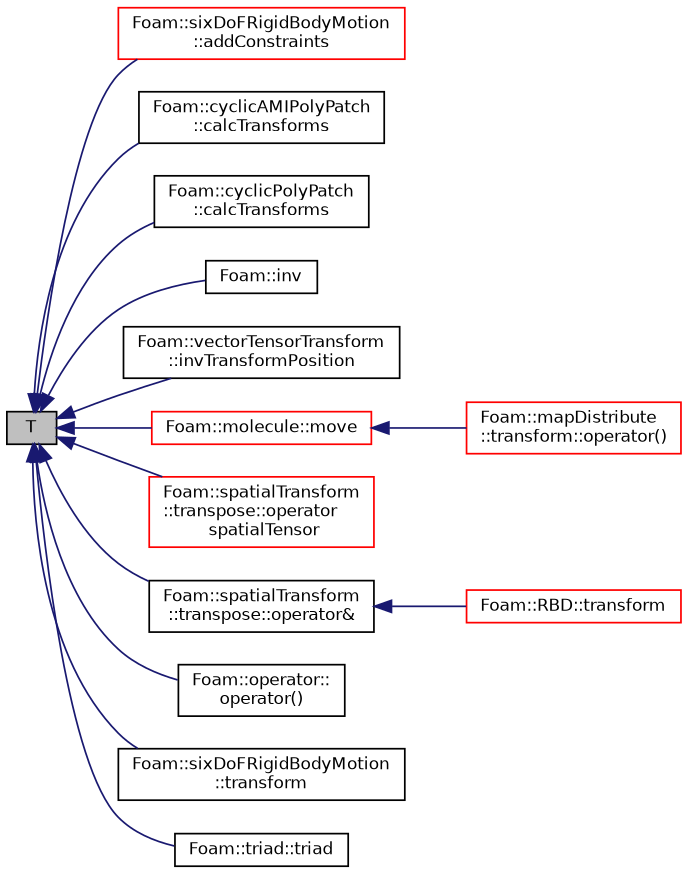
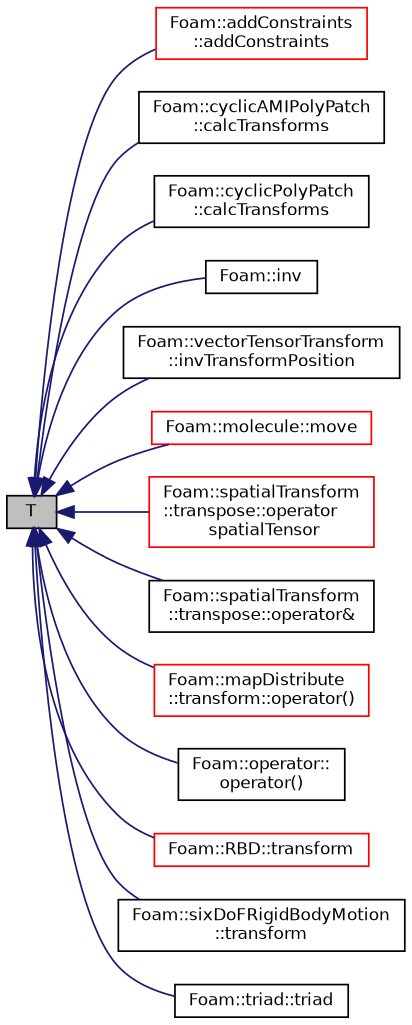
node "Foam::sixDoFRigidBodyMotion ::addConstraints": label "Foam::sixDoFRigidBodyMotion ::addConstraints" -> "Foam::addConstraints ::addConstraints"
edge "Foam::mapDistribute ::transform::operator()" -> "Foam::molecule::move": now "Foam::mapDistribute ::transform::operator()" -> "T"
edge "Foam::RBD::transform" -> "Foam::spatialTransform ::transpose::operator&": now "Foam::RBD::transform" -> "T"
